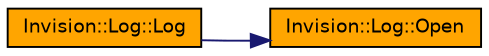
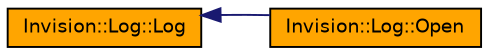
edge "Invision::Log::Log" -> "Invision::Log::Open": reversed
